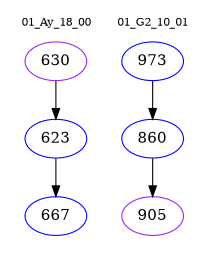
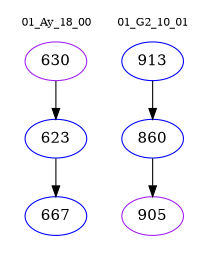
node "973": label "973" -> "913"
